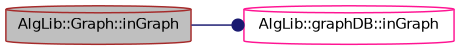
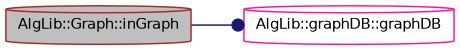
node "AlgLib::graphDB::inGraph": label "AlgLib::graphDB::inGraph" -> "AlgLib::graphDB::graphDB"
